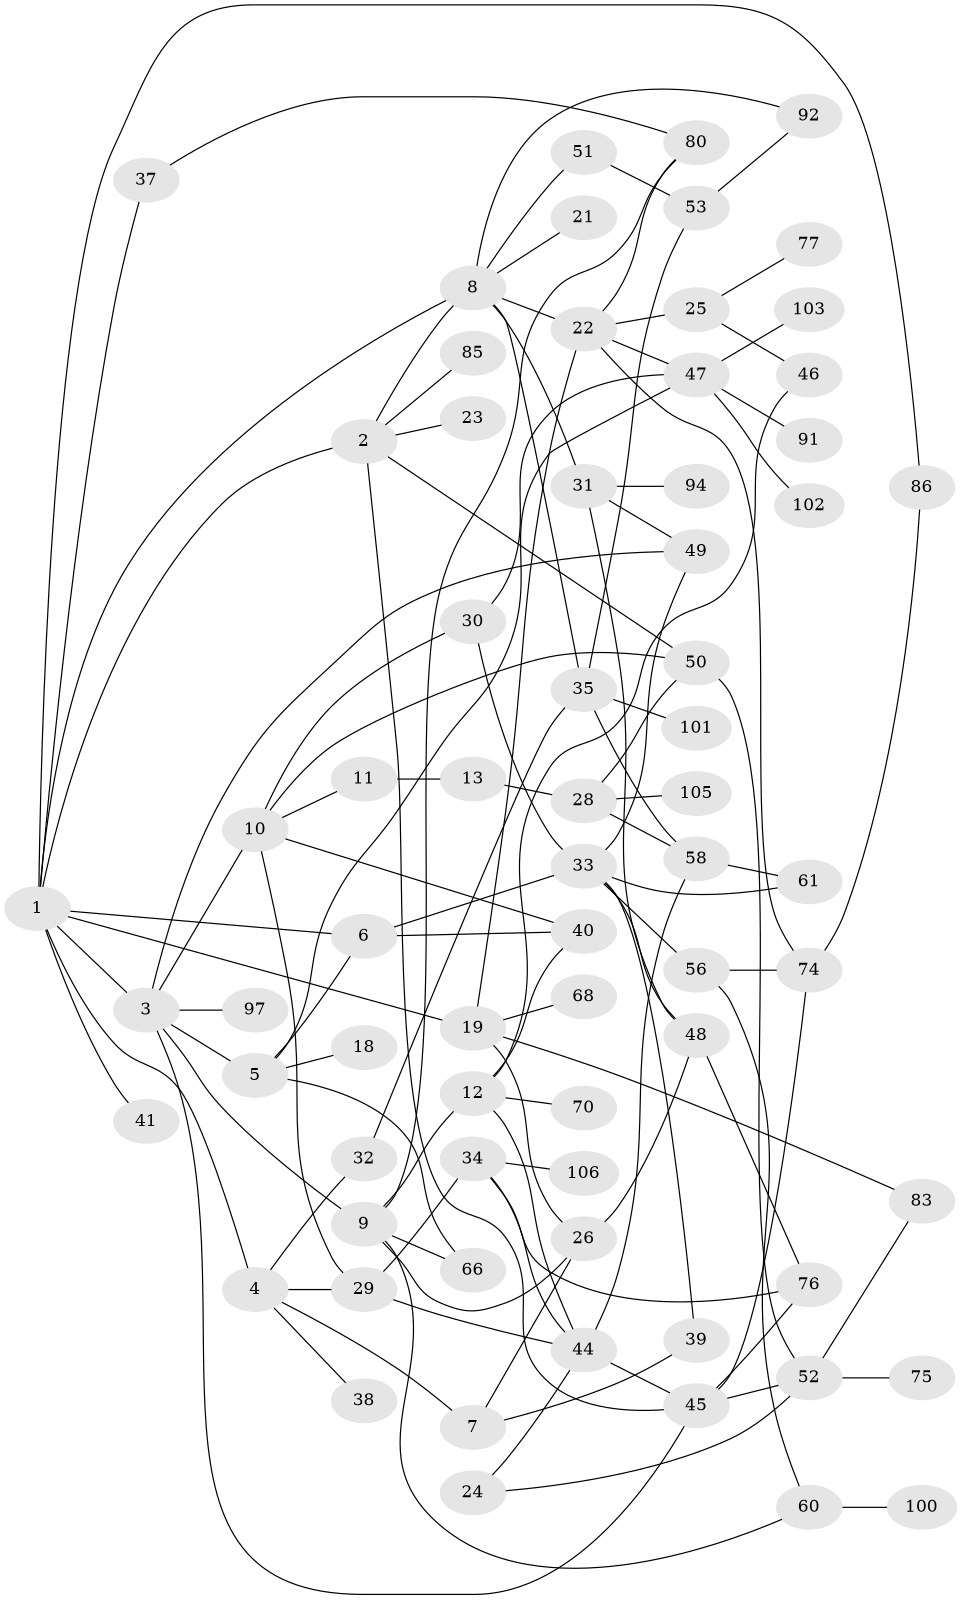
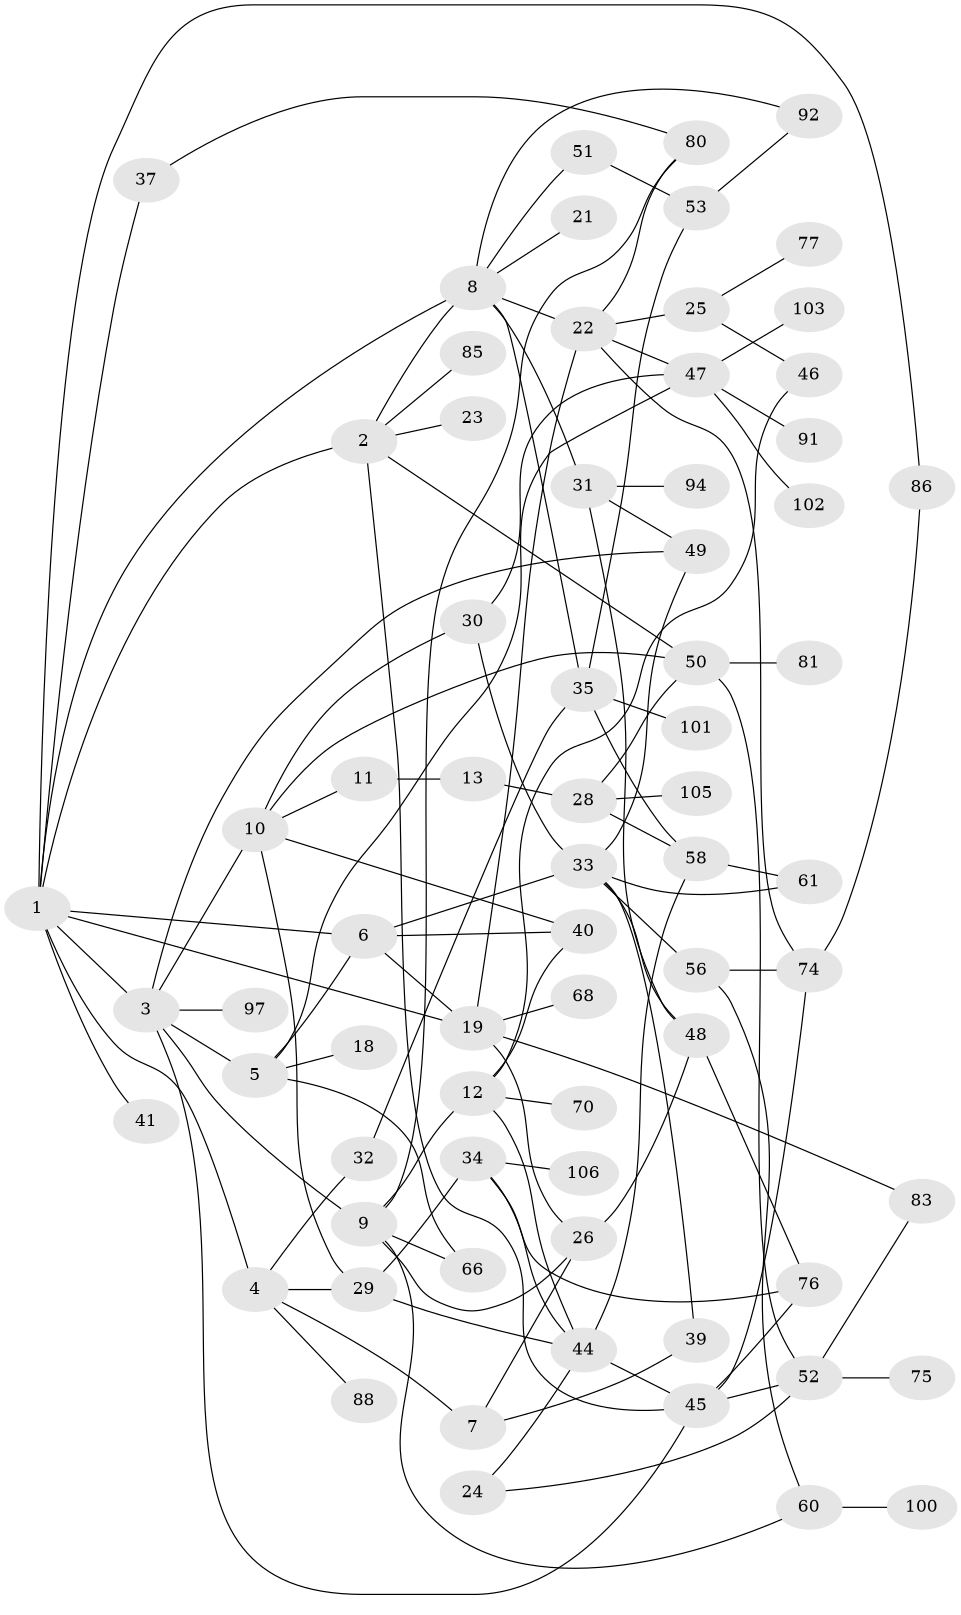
node "81": added
edge "6" -- "19": added
node "38": label "38" -> "88"
